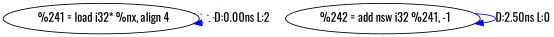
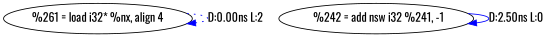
node "%241 = load i32* %nx, align 4": label "%241 = load i32* %nx, align 4" -> "%261 = load i32* %nx, align 4"
